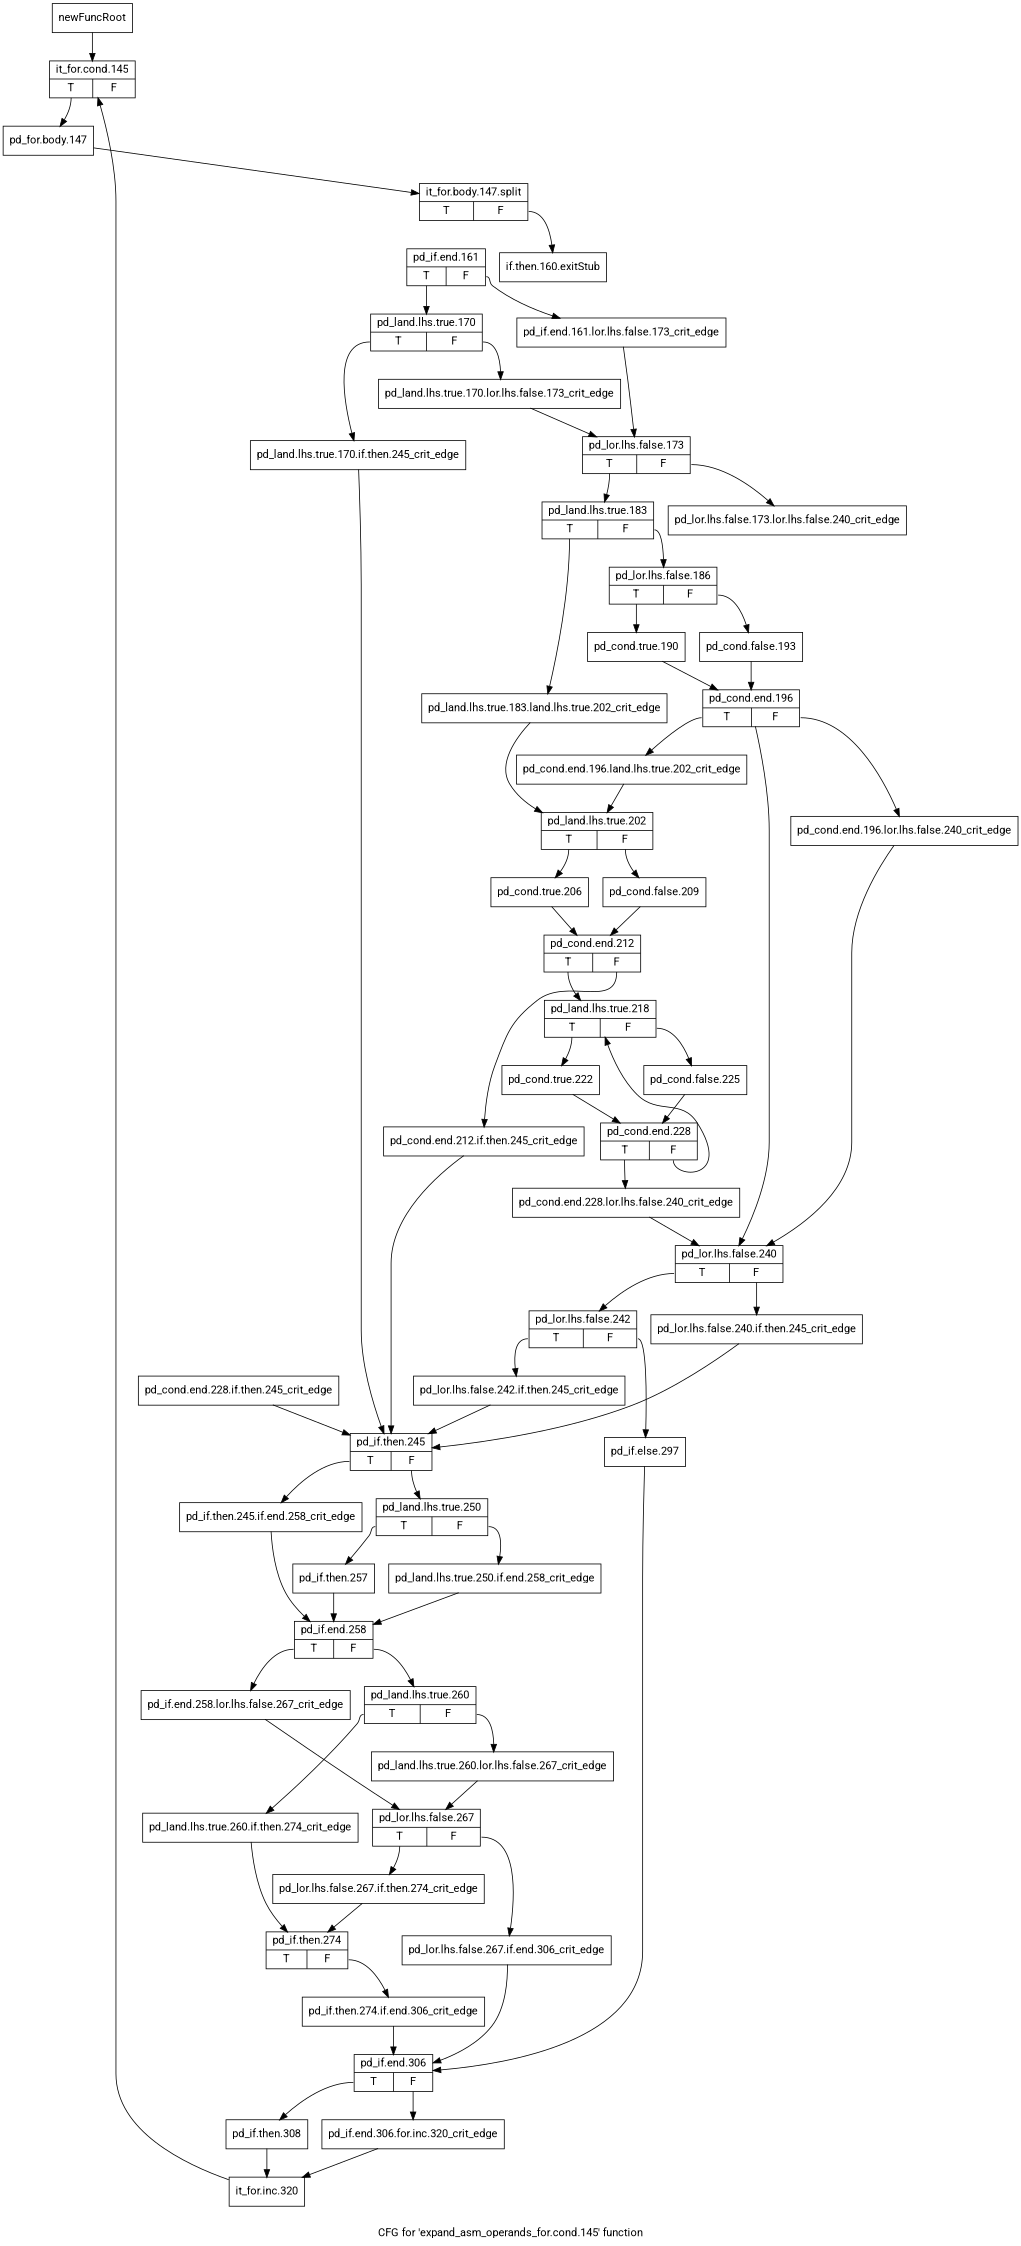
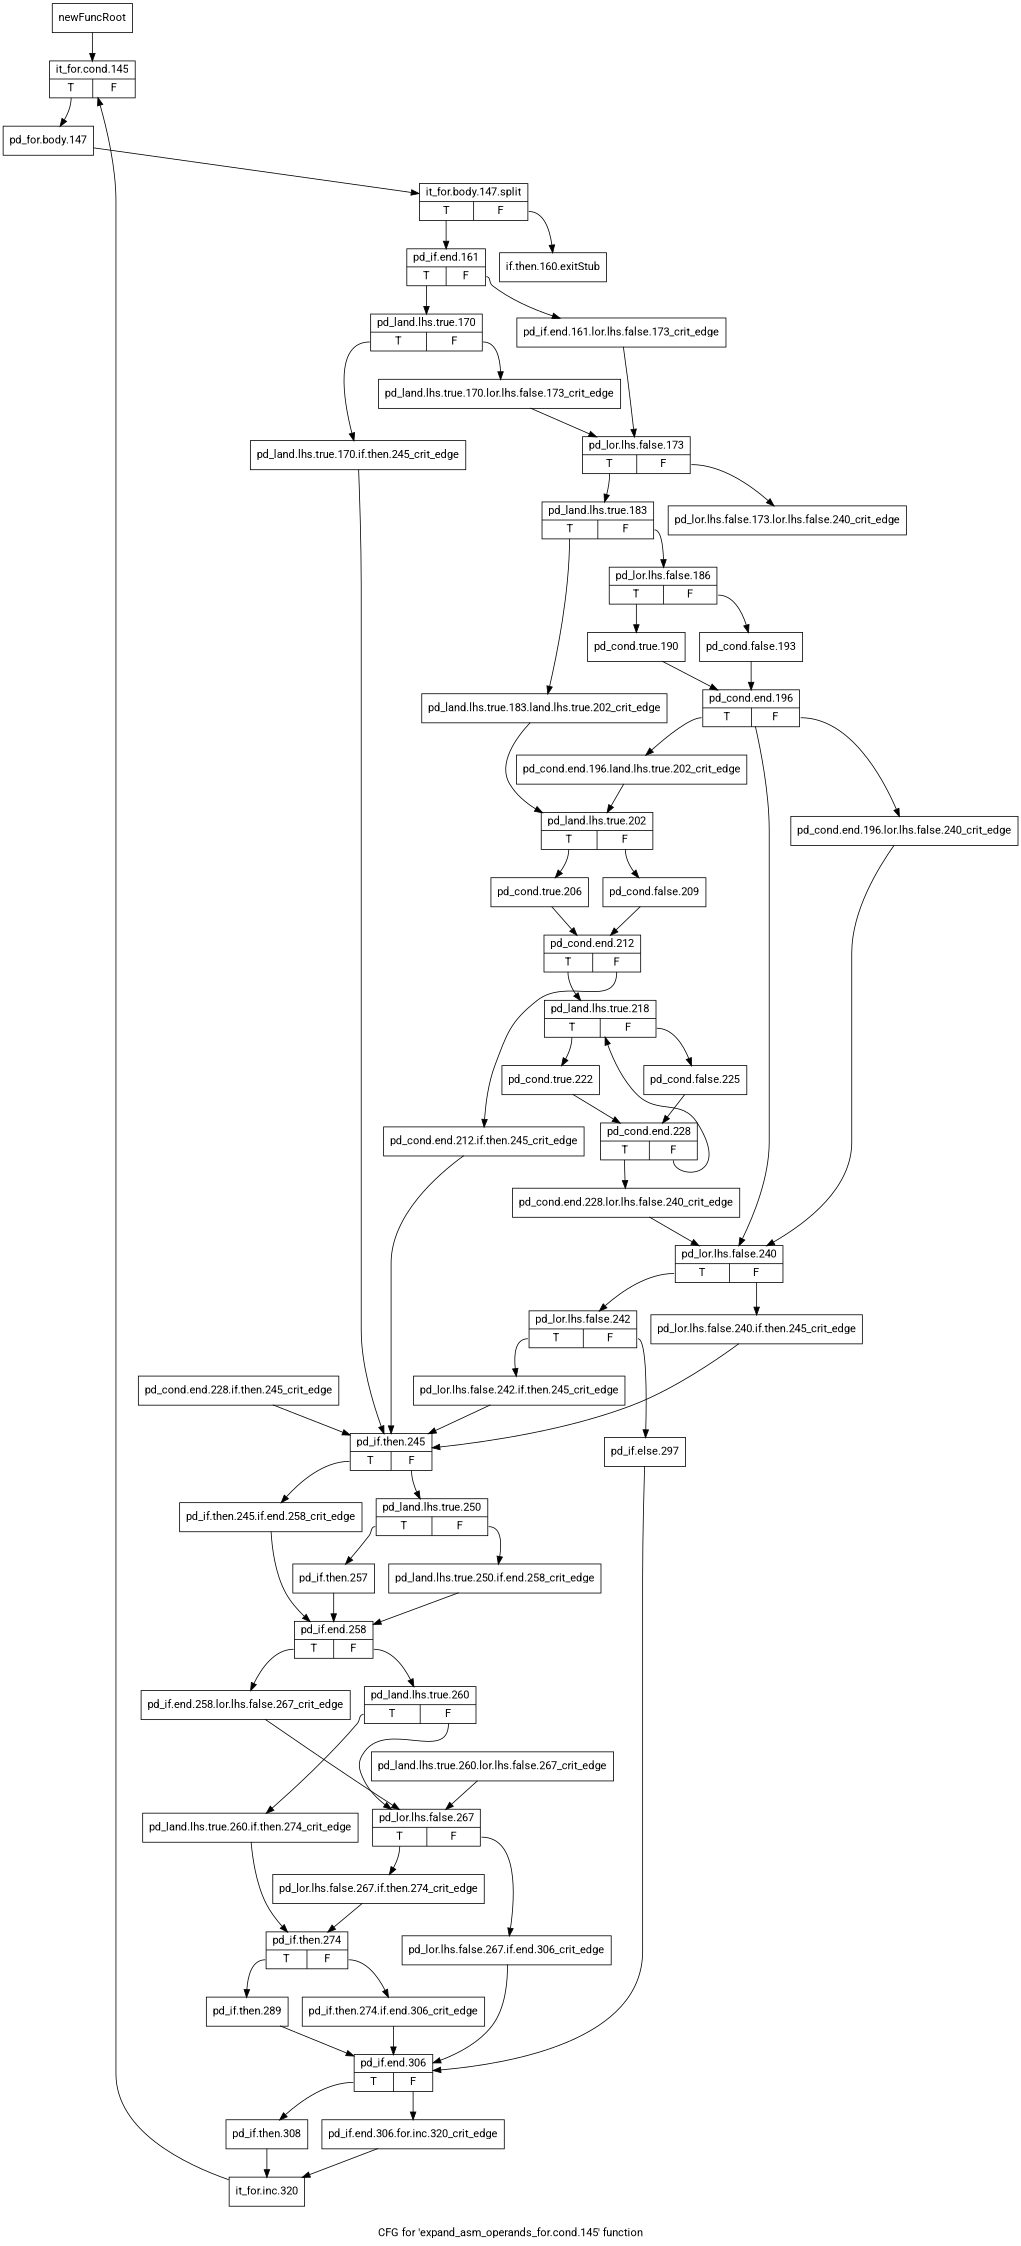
edge "it_for.body.147.split" -> "pd_if.end.161": added
edge "pd_land.lhs.true.260" -> "pd_land.lhs.true.260.lor.lhs.false.267_crit_edge": now "pd_land.lhs.true.260" -> "pd_lor.lhs.false.267"
node "pd_if.then.289": added
